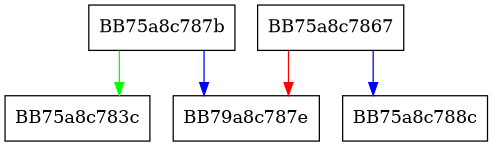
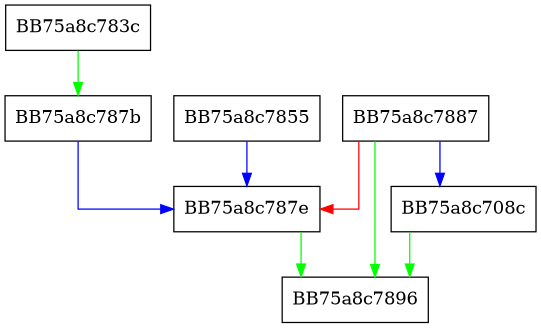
node "BB75a8c7867": label "BB75a8c7867" -> "BB75a8c7887"
edge "BB75a8c787b" -> "BB75a8c783c": reversed
node "BB79a8c787e": label "BB79a8c787e" -> "BB75a8c787e"
node "BB75a8c7855": added
node "BB75a8c788c": label "BB75a8c788c" -> "BB75a8c708c"
node "BB75a8c7896": added
